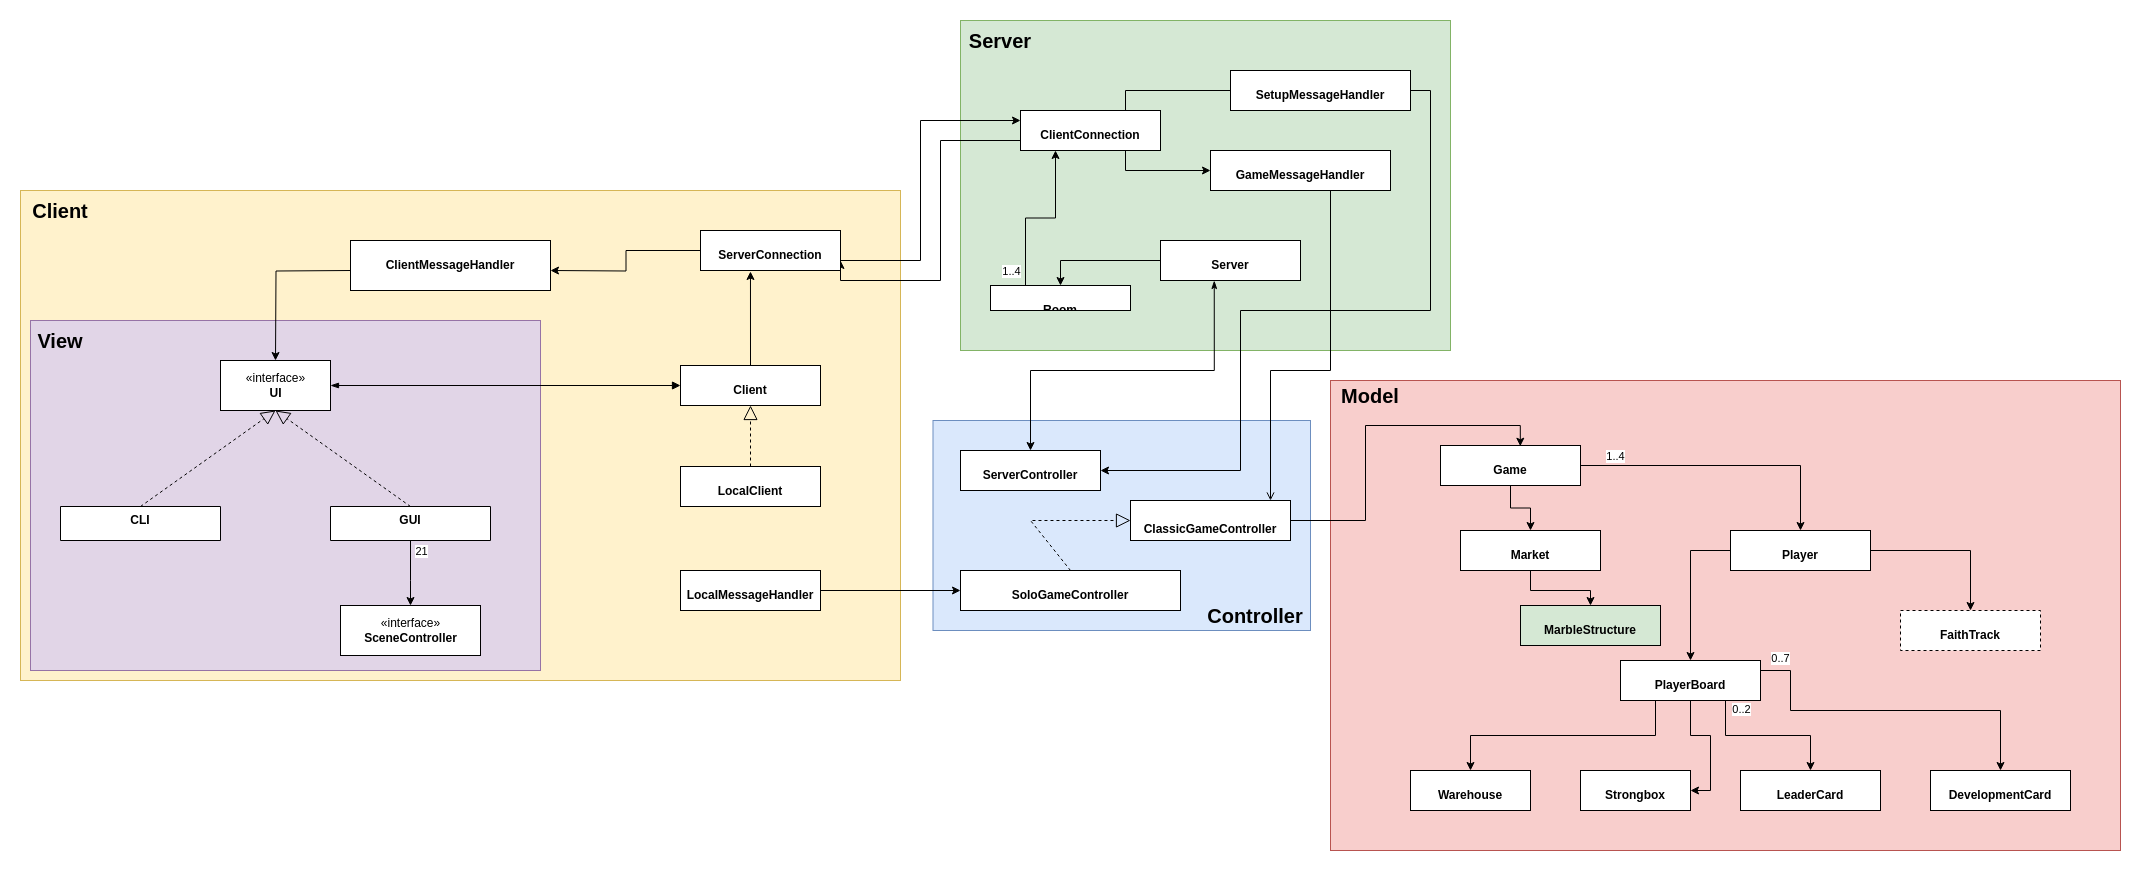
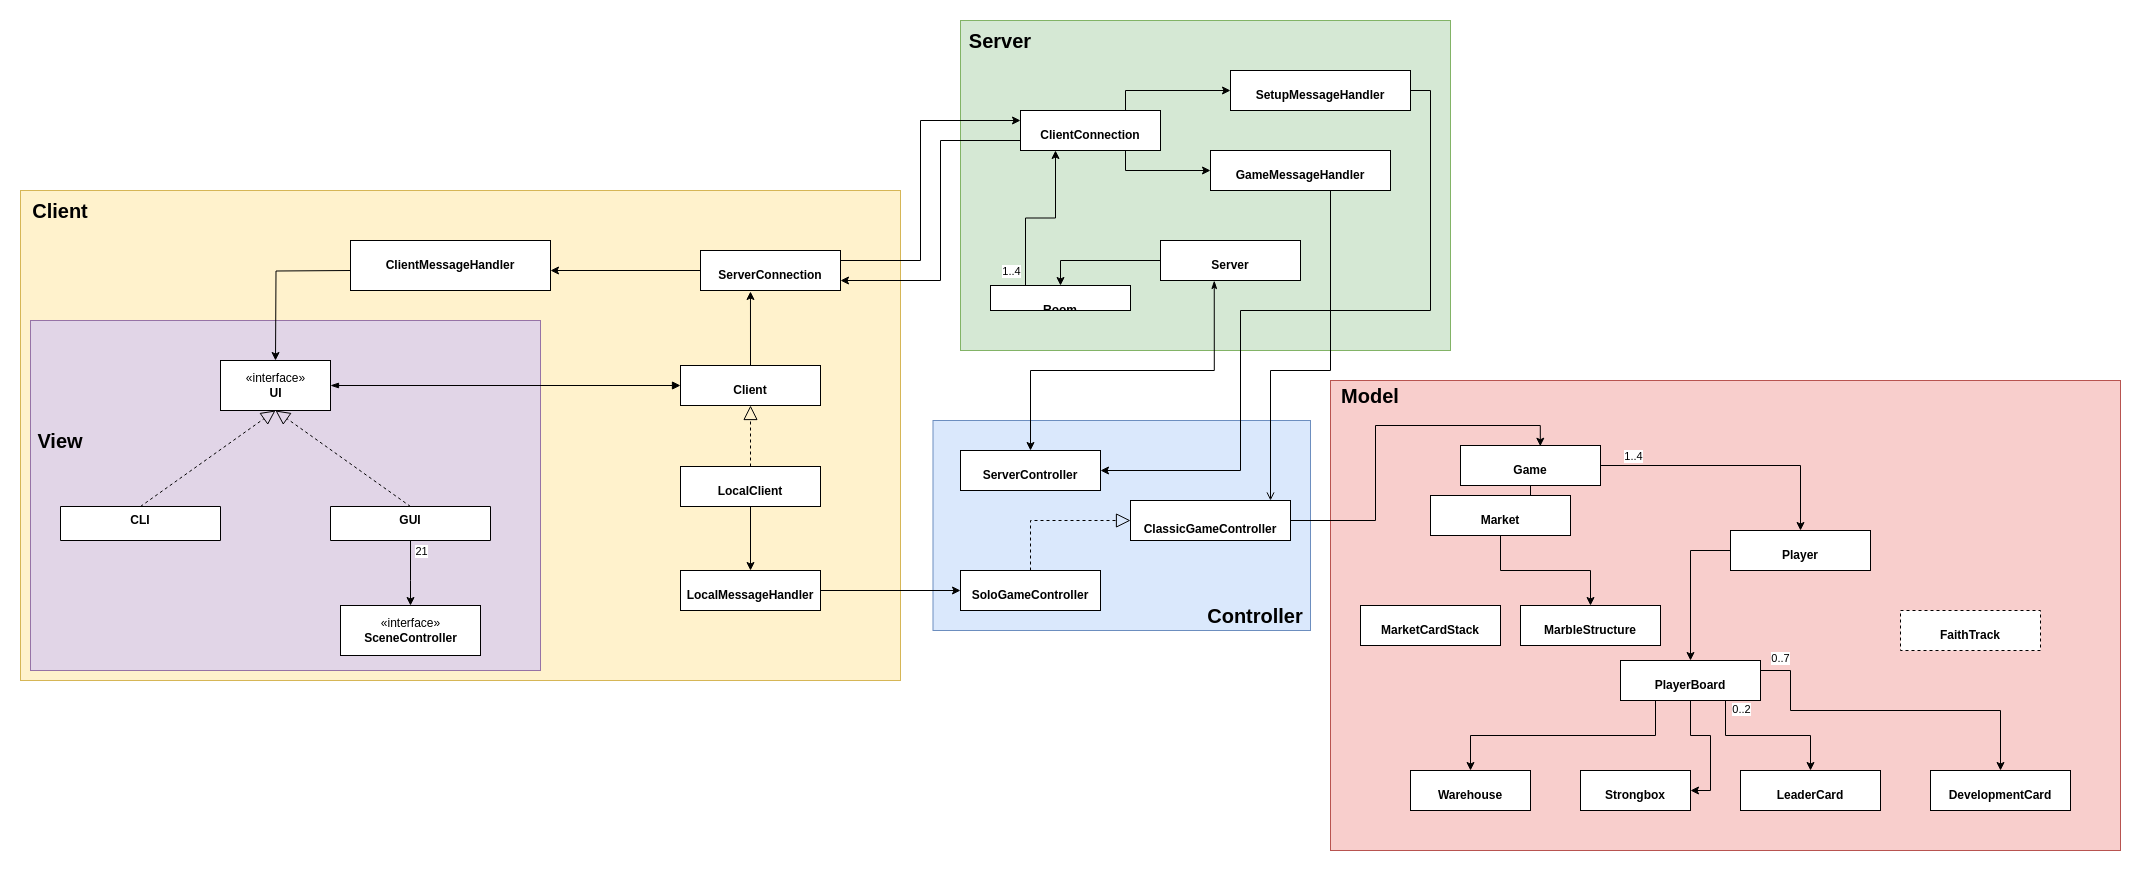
edge "SetupMessageHandler" -- "ClientConnection": arrowhead none -> classic
node "ServerConnection": moved (771, 251) -> (771, 271)
node "View": moved (61, 341) -> (61, 441)
node "Game": moved (1511, 466) -> (1531, 466)
edge "LocalClient" -> "LocalMessageHandler": added
node "Market": moved (1531, 551) -> (1501, 516)
edge "Player" -> "FaithTrack": removed
node "SoloGameController": size 220x40 -> 140x40
node "MarketCardStack": added
node "MarbleStructure": fillcolor #d5e8d4 -> #ffffff
